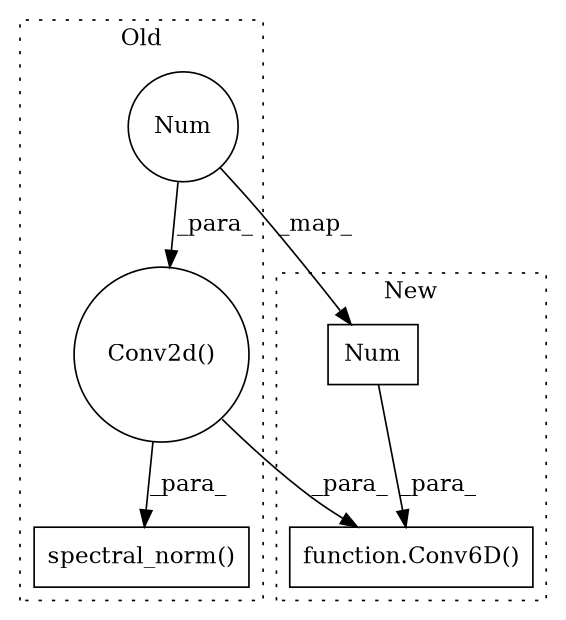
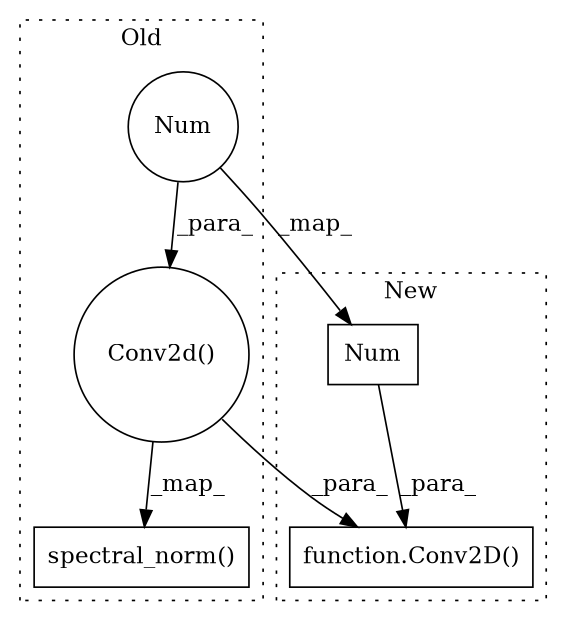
edge "Conv2d()" -> "spectral_norm()": label "_para_" -> "_map_"
node "function.Conv6D()": label "function.Conv6D()" -> "function.Conv2D()"
